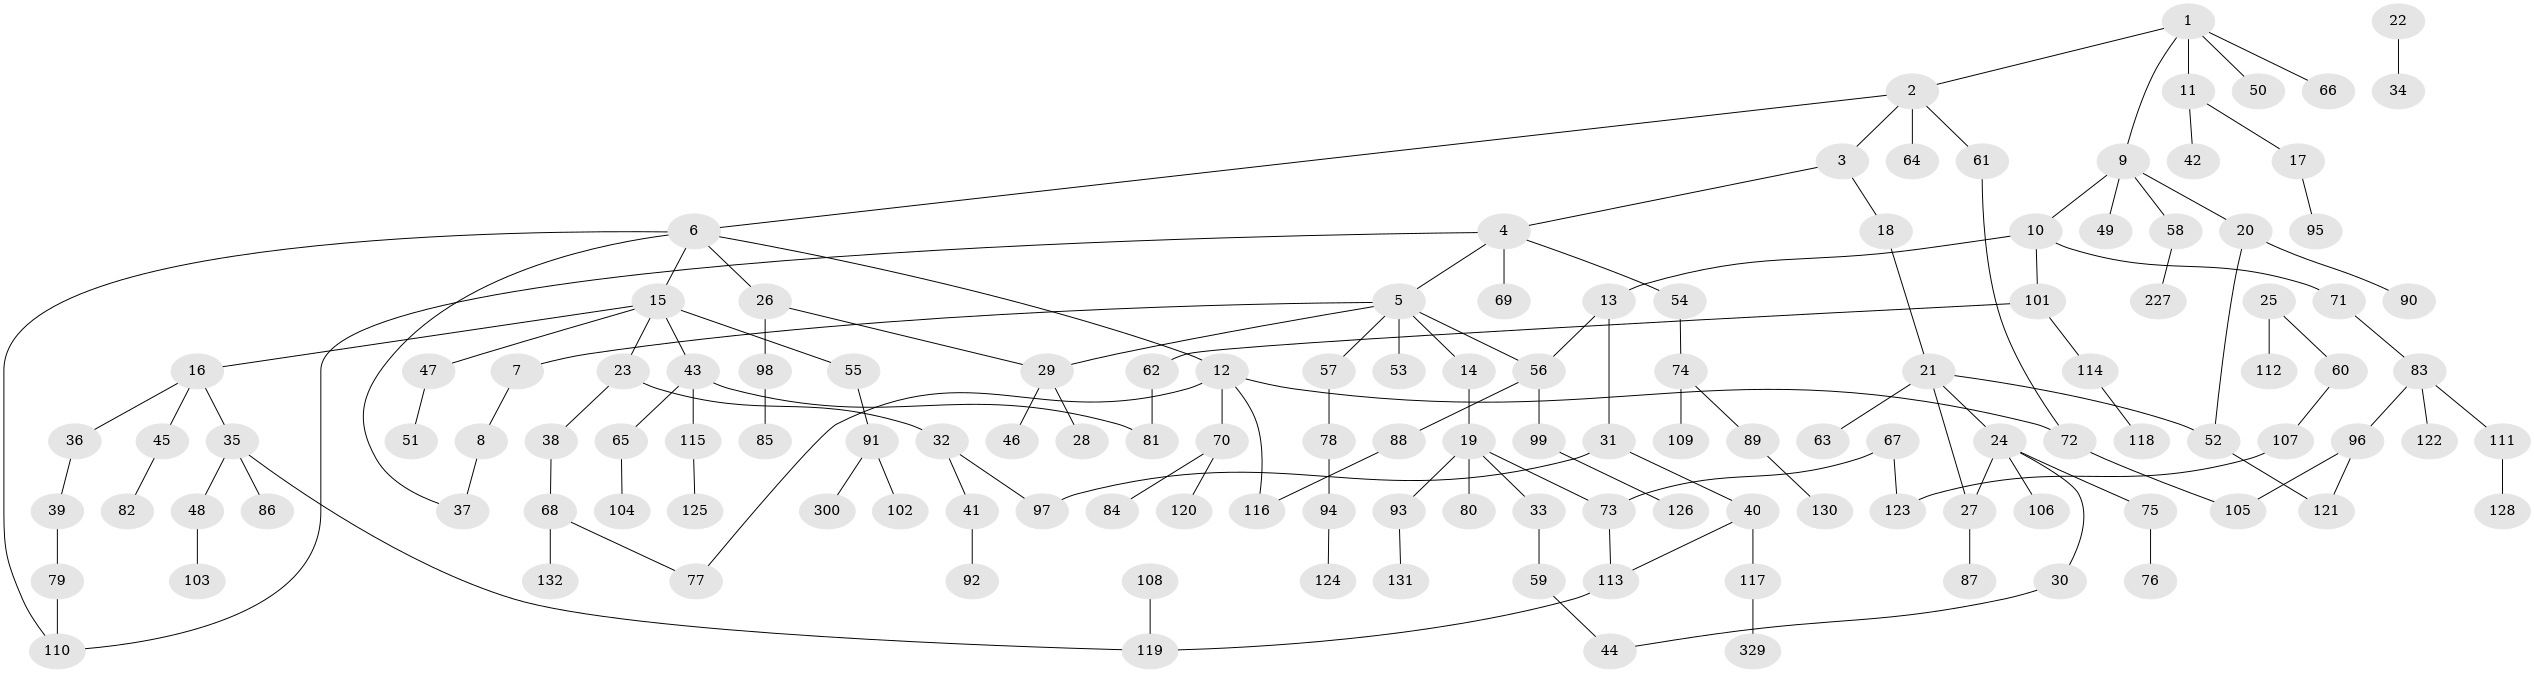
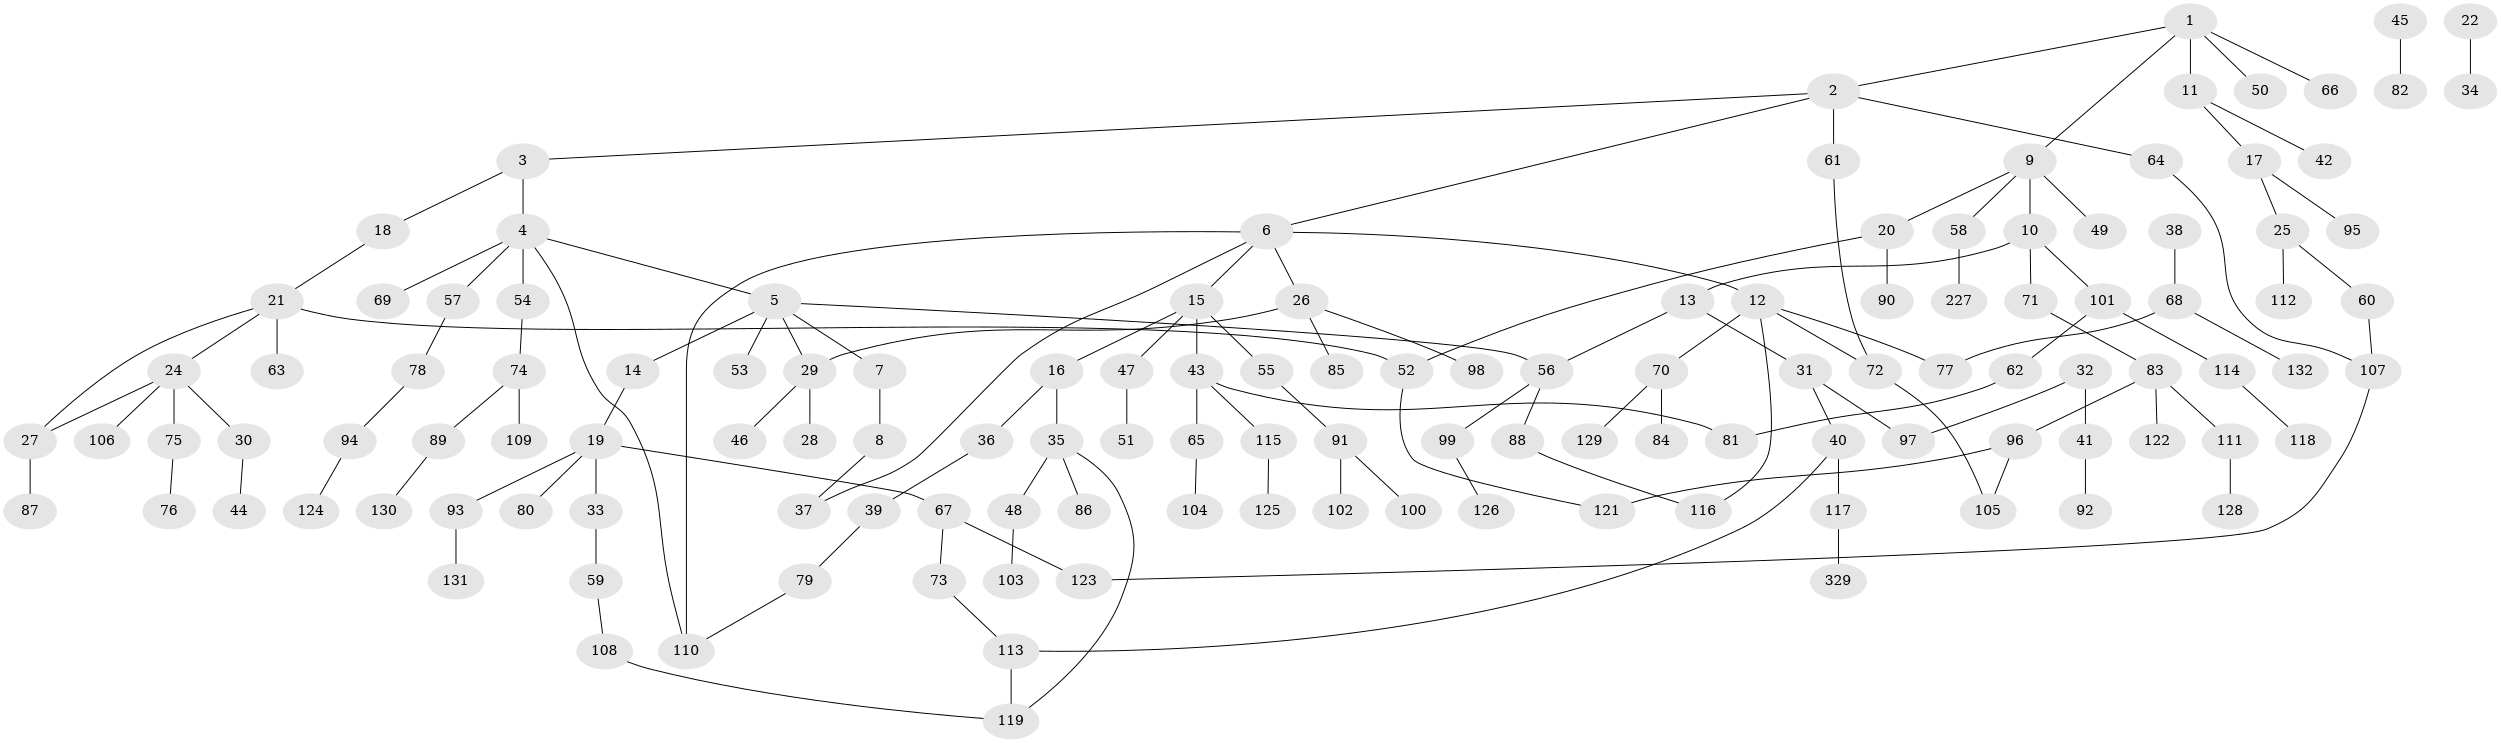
edge "17" -- "25": added
edge "64" -- "107": added
edge "5" -- "57": now "4" -- "57"
node "23": removed
edge "16" -- "45": removed
edge "98" -- "85": now "26" -- "85"
edge "19" -- "73": now "19" -- "67"
node "300": label "300" -> "100"
node "120": label "120" -> "129"
edge "59" -- "44": now "59" -- "108"
